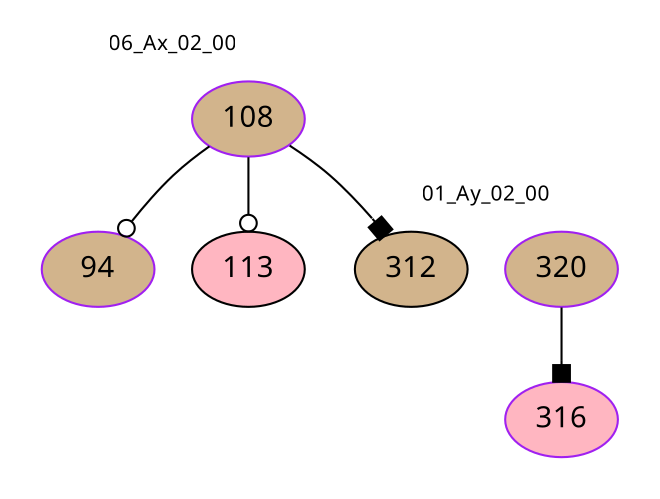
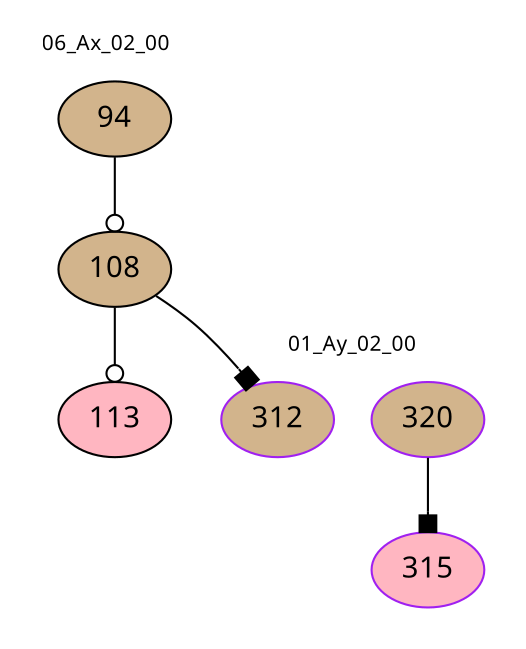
node "108": color purple -> black
edge "108" -> "94": reversed
node "94": color purple -> black
node "312": color black -> purple
node "316": label "316" -> "315"
